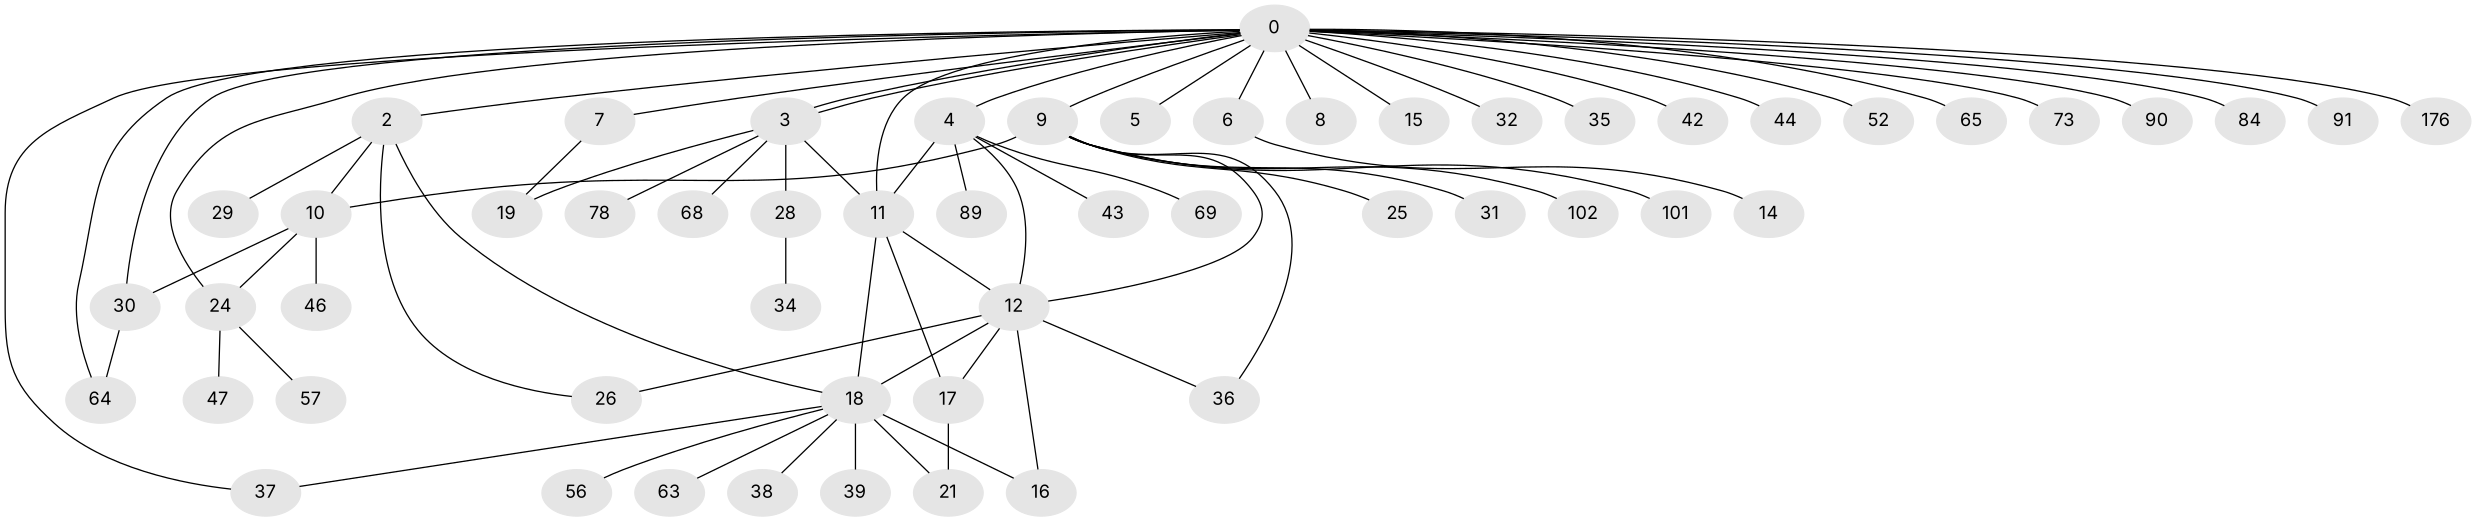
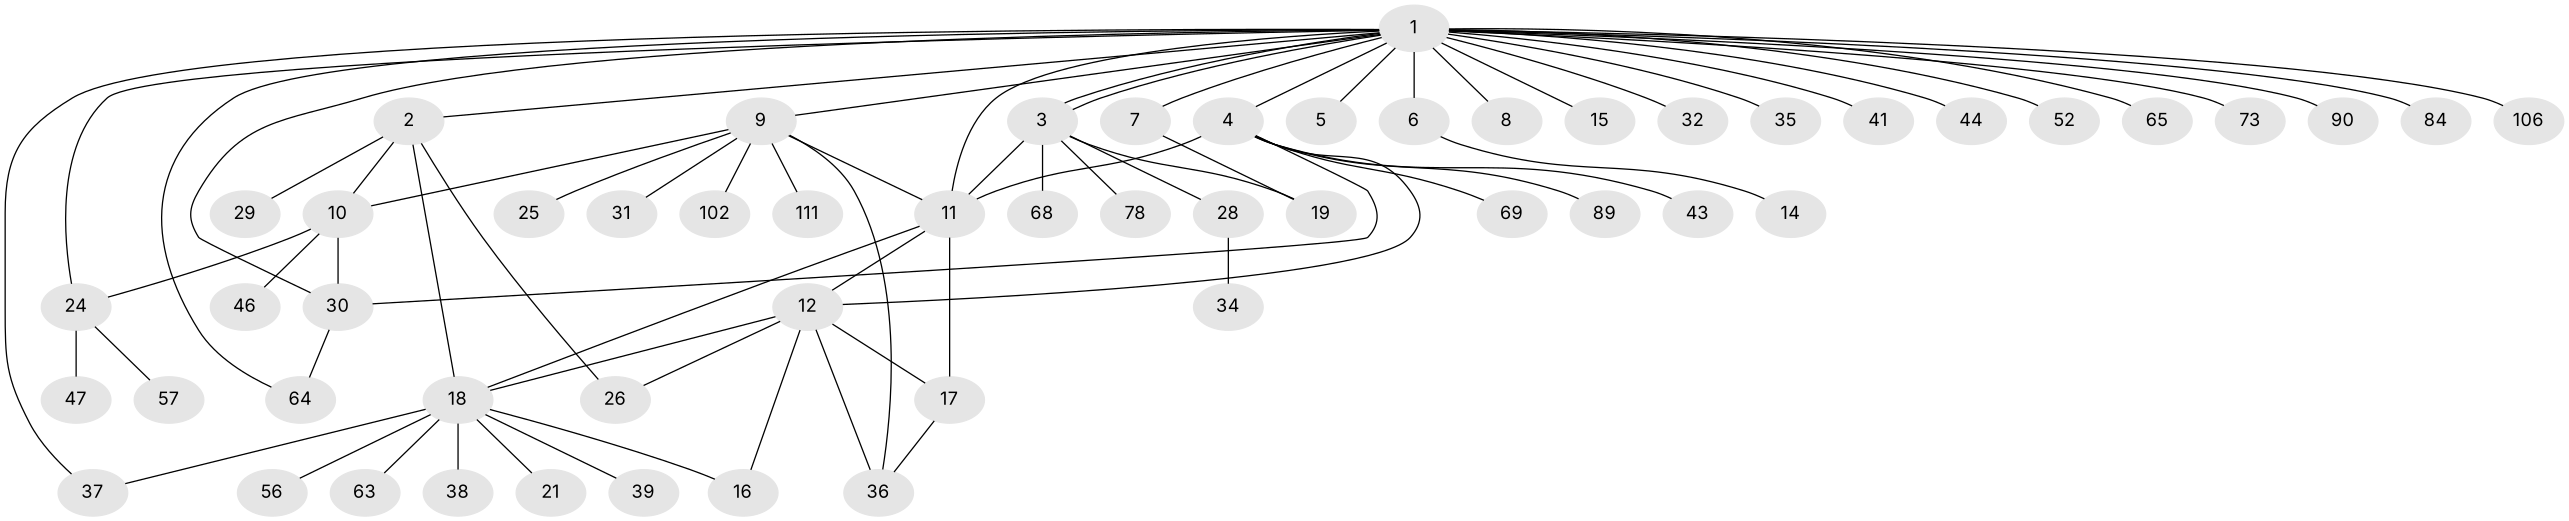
node "0": label "0" -> "1"
node "42": label "42" -> "41"
node "91": removed
node "176": label "176" -> "106"
node "101": label "101" -> "111"
edge "9" -- "12": now "9" -- "11"
edge "4" -- "30": added
edge "17" -- "21": now "17" -- "36"
